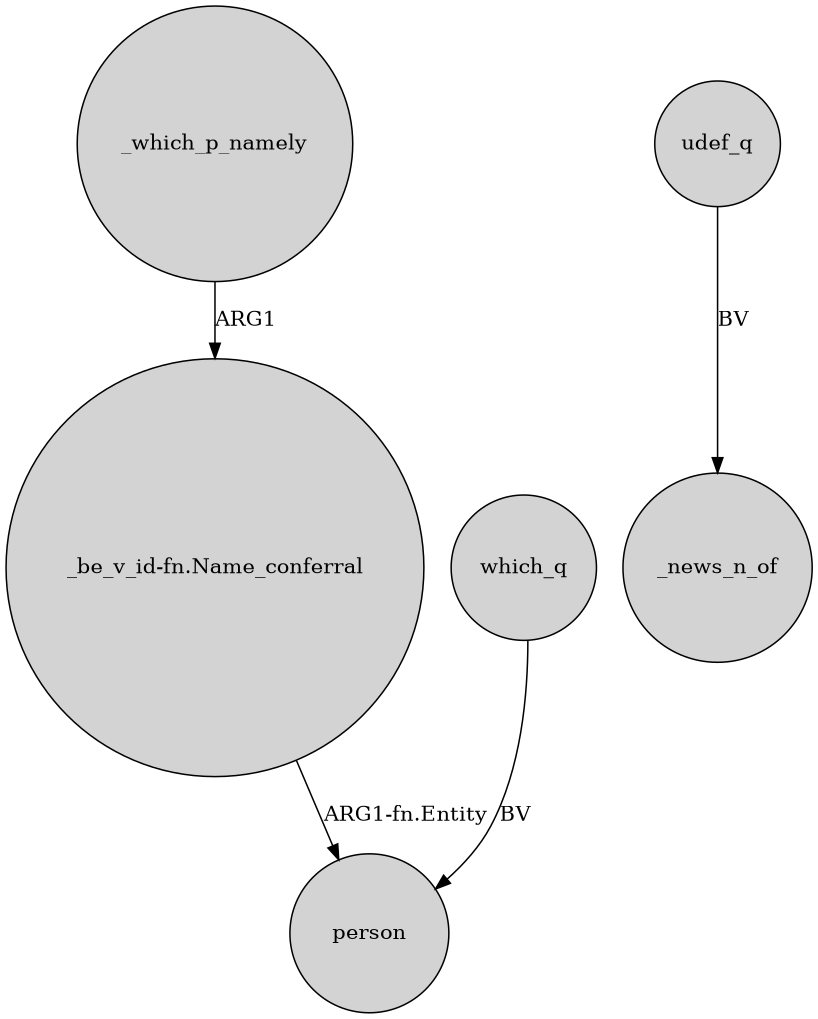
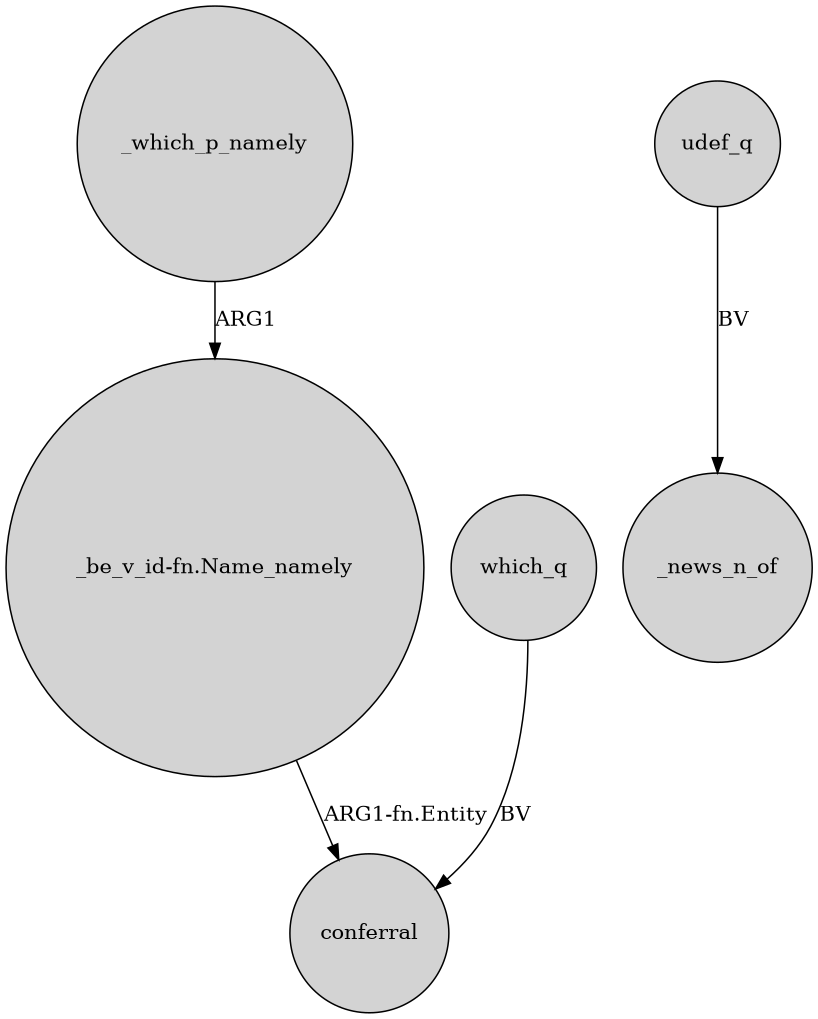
node "_be_v_id-fn.Name_conferral": label "_be_v_id-fn.Name_conferral" -> "_be_v_id-fn.Name_namely"
node "person": label "person" -> "conferral"
